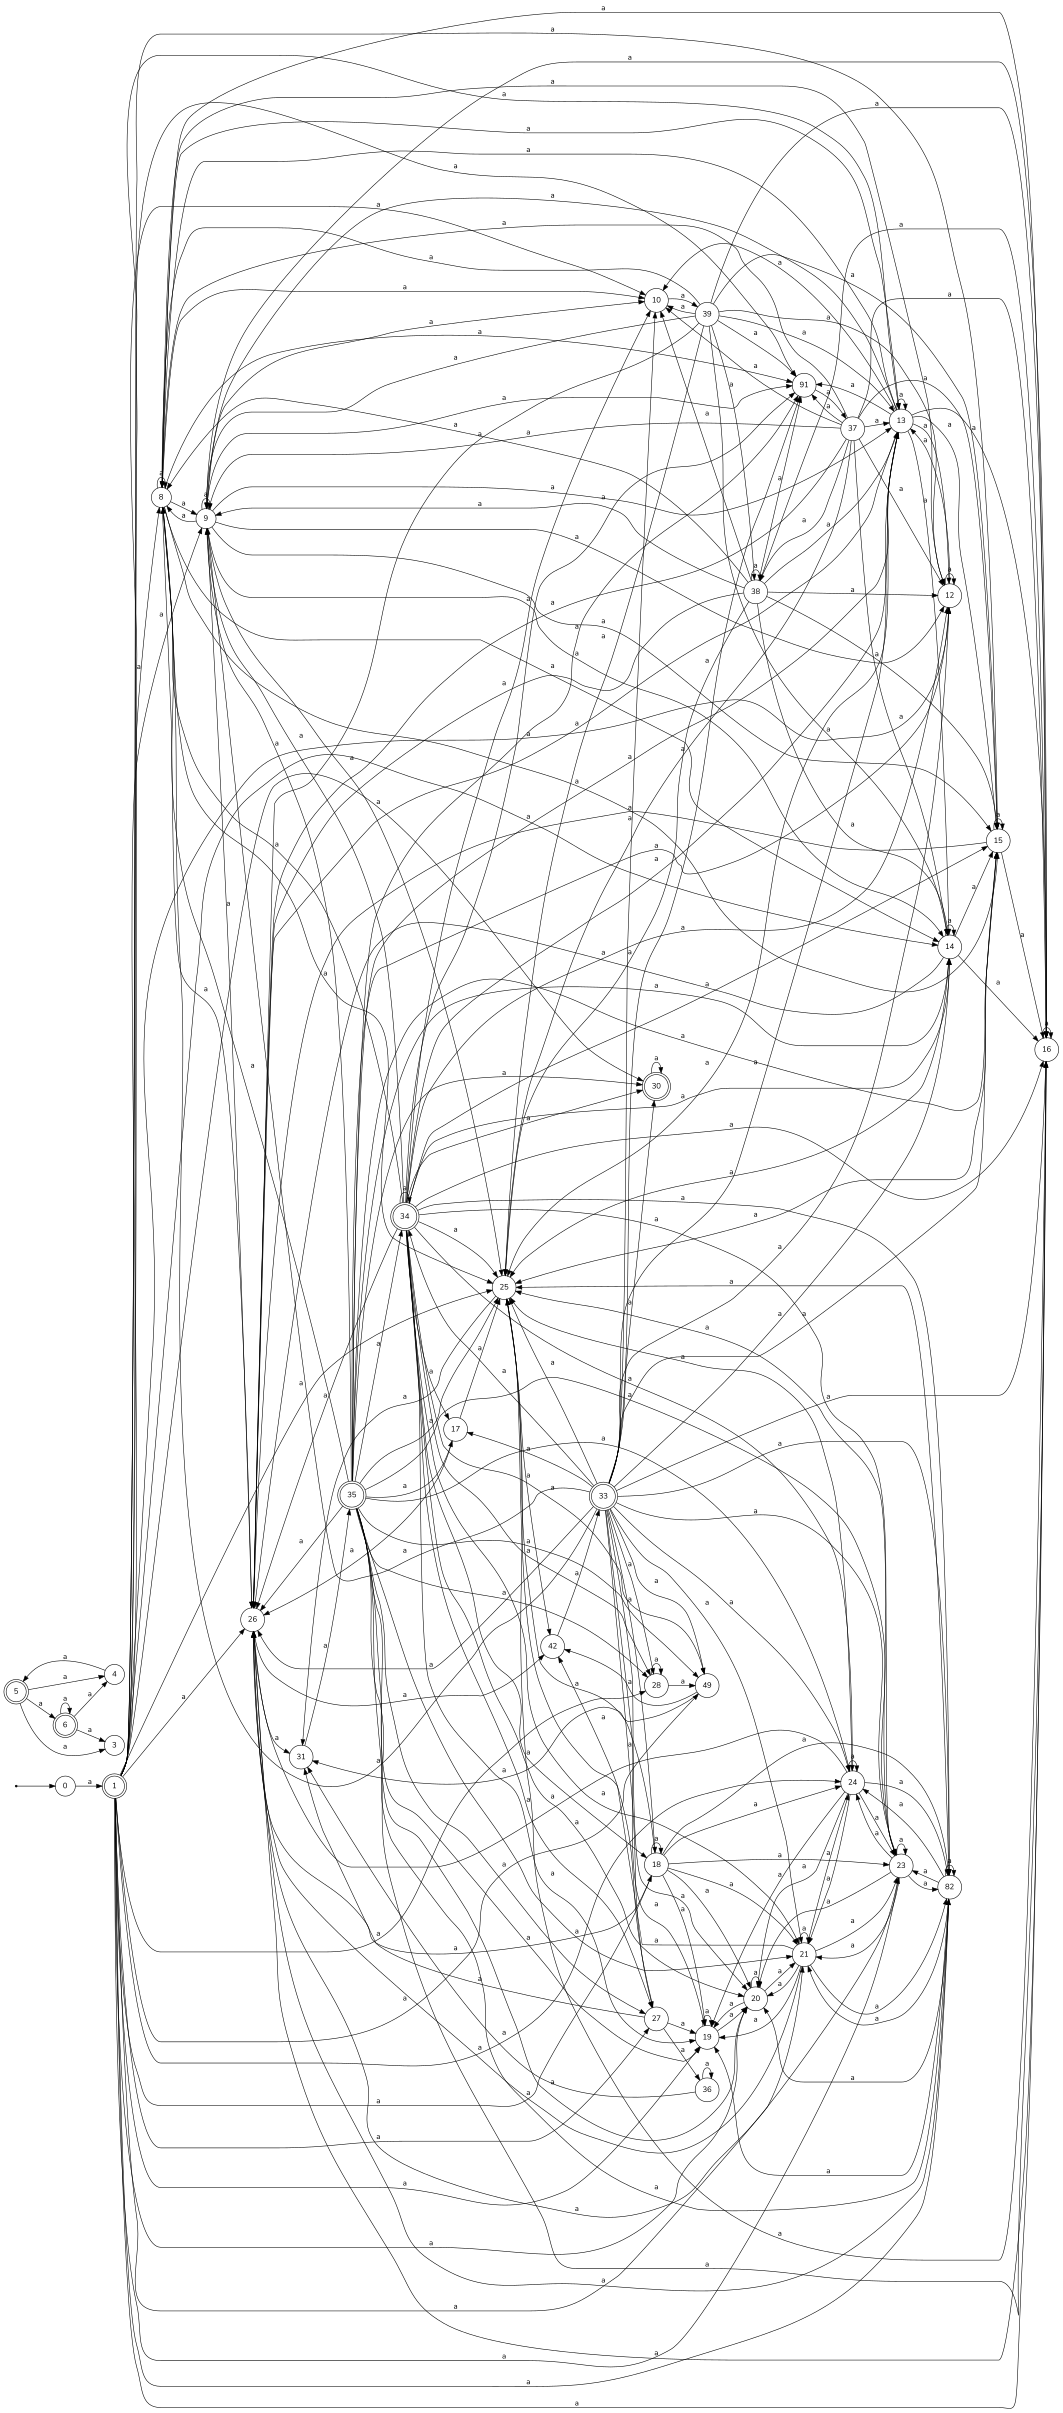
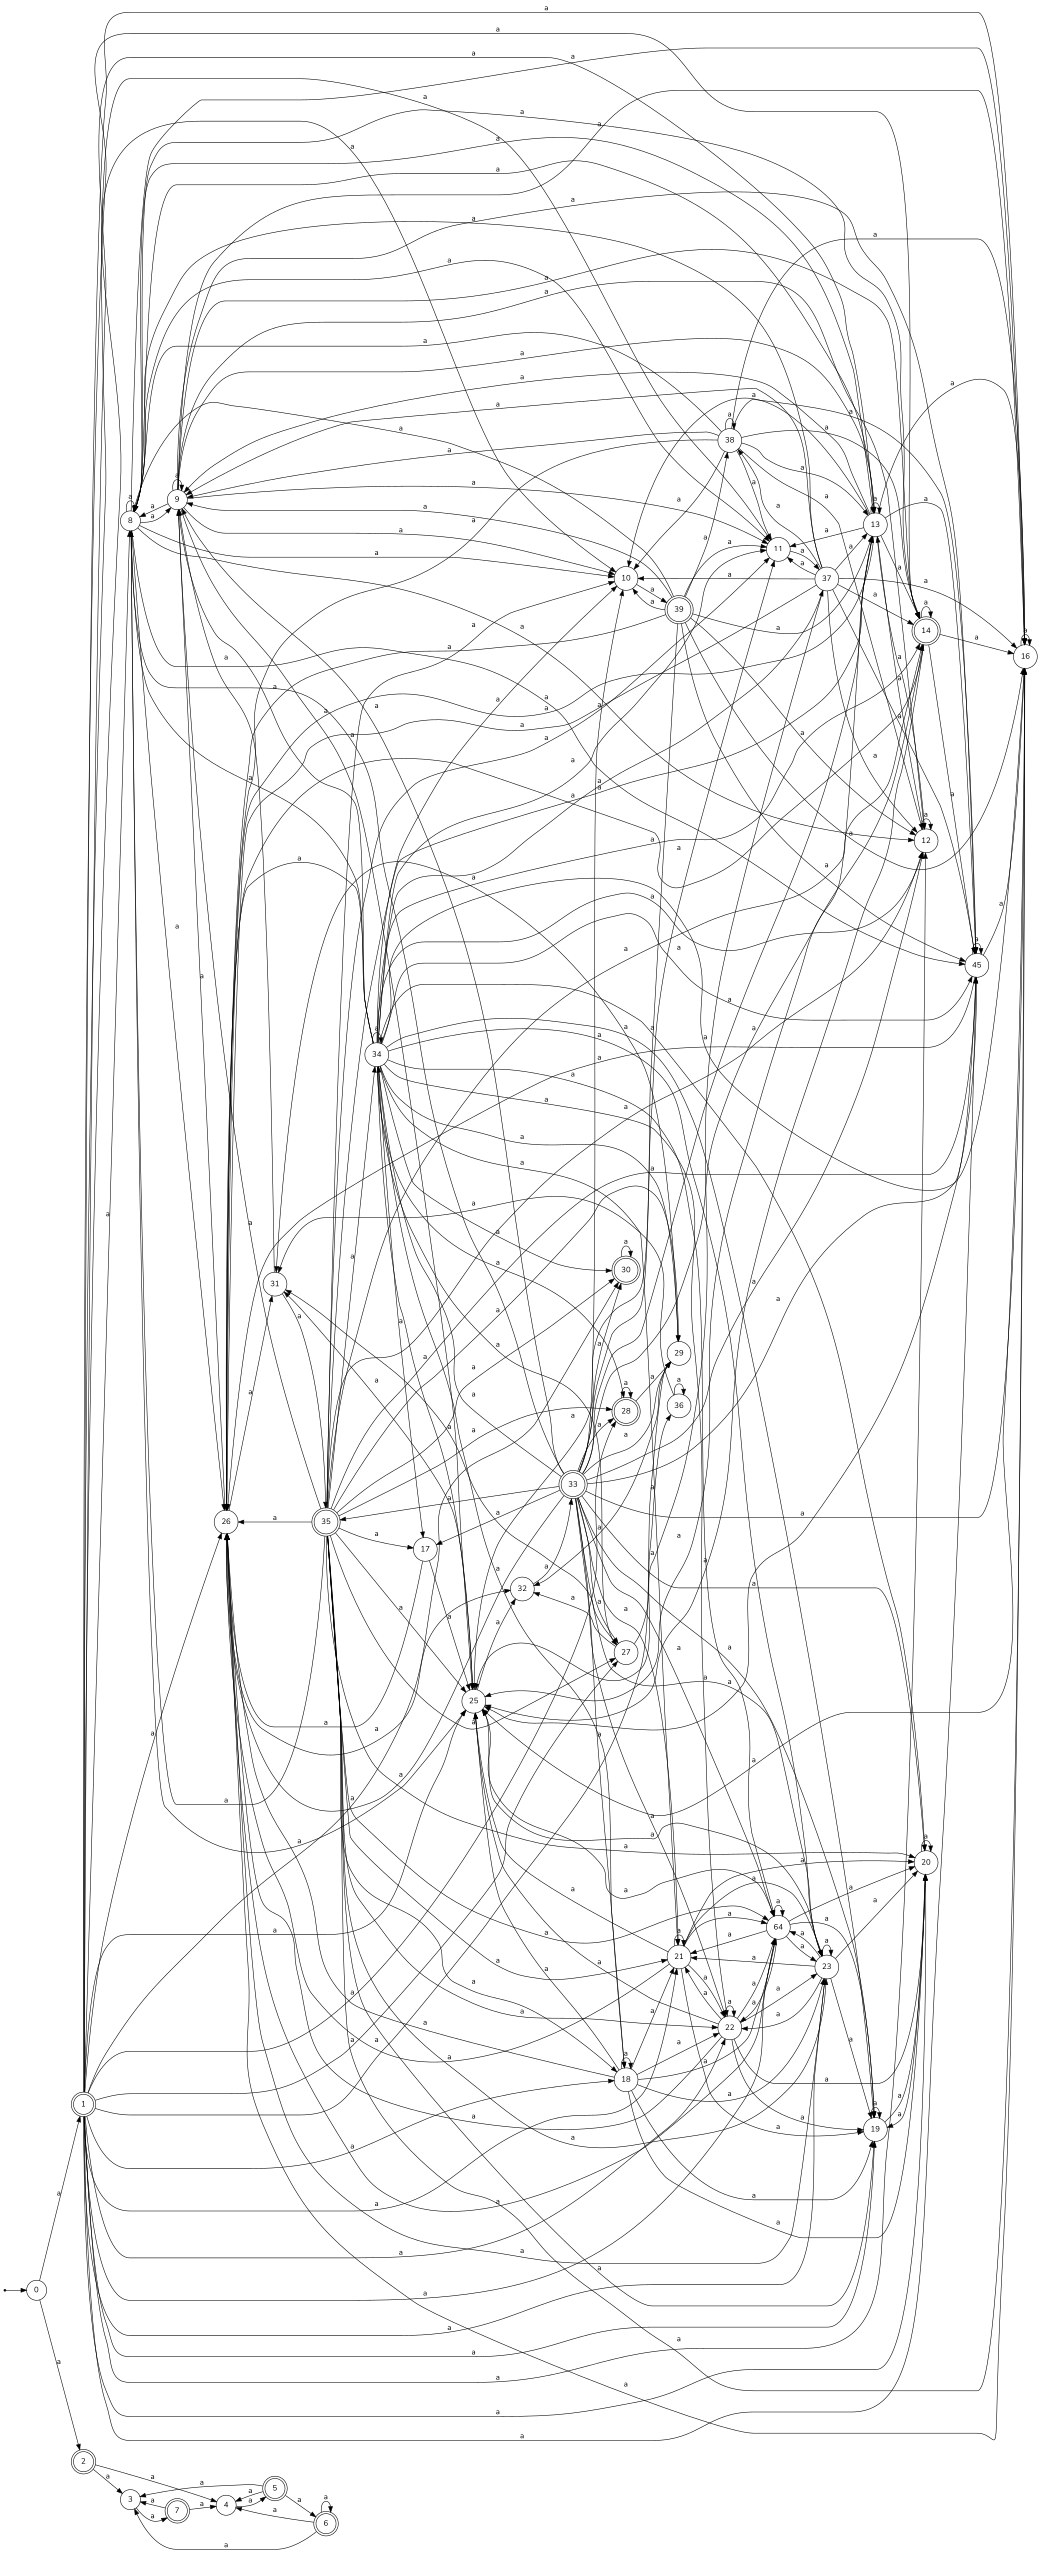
node "39": shape circle -> doublecircle
node "91": label "91" -> "11"
edge "39" -> "14": removed, label "a"
edge "34" -> "13": now "34" -> "37"
node "15": label "15" -> "45"
edge "38" -> "25": removed, label "a"
node "14": shape circle -> doublecircle
edge "35" -> "10": added, label "a"
edge "1" -> "9": now "31" -> "9"
node "34": shape doublecircle -> circle
edge "33" -> "25": now "33" -> "35"
node "42": label "42" -> "32"
node "28": shape circle -> doublecircle
node "49": label "49" -> "29"
node "24": label "24" -> "64"
edge "35" -> "18": added, label "a"
node "82": label "82" -> "22"
edge "20" -> "21": removed, label "a"
edge "27" -> "19": now "23" -> "19"
node "2": added
node "7": added
